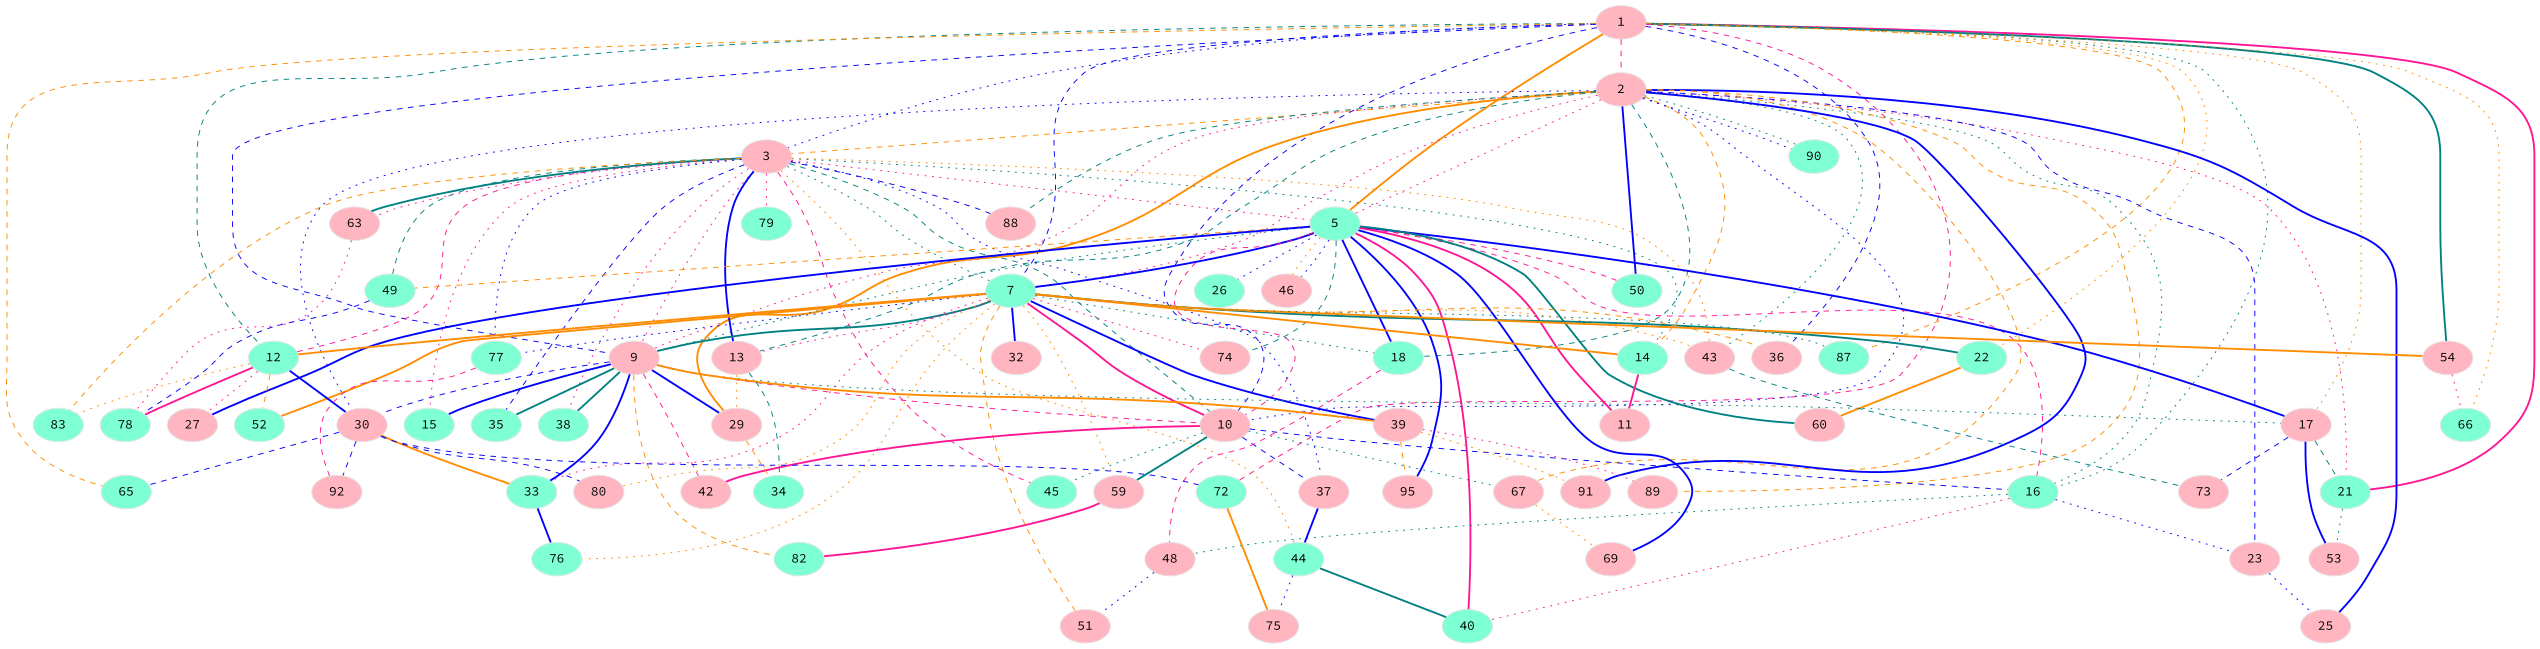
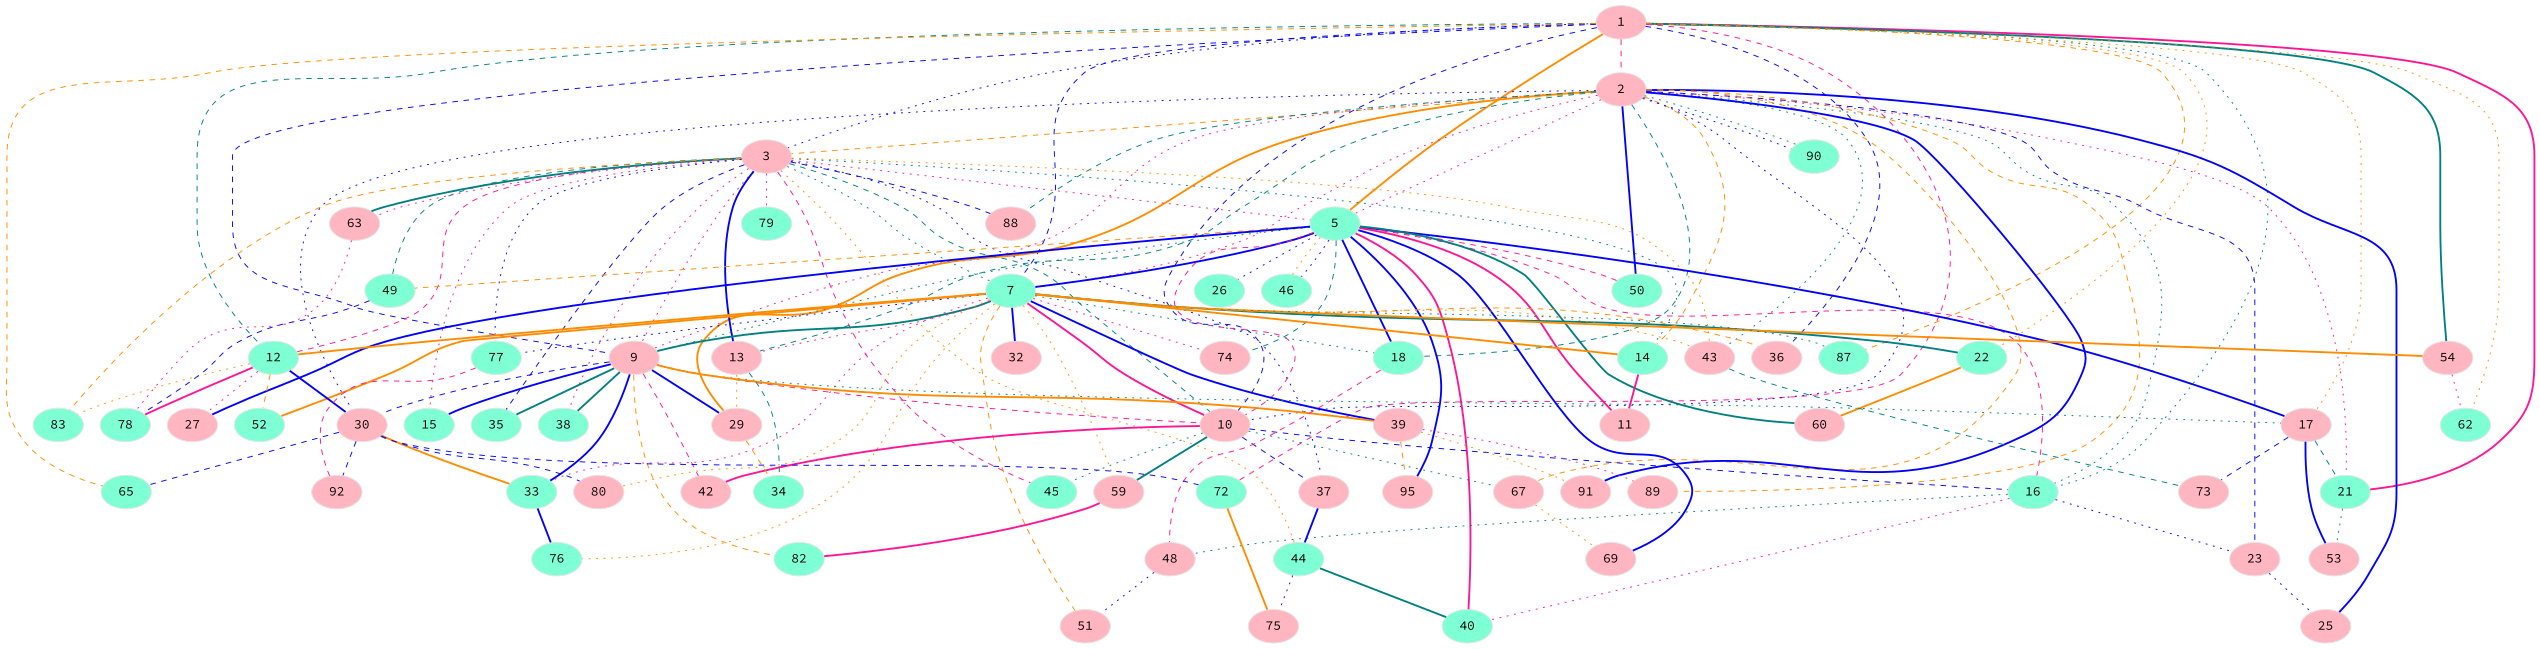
node "46": fillcolor lightpink -> aquamarine
node "66": label "66" -> "62"
